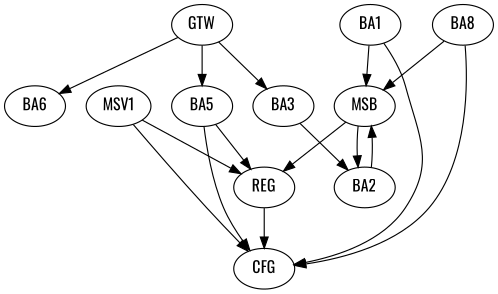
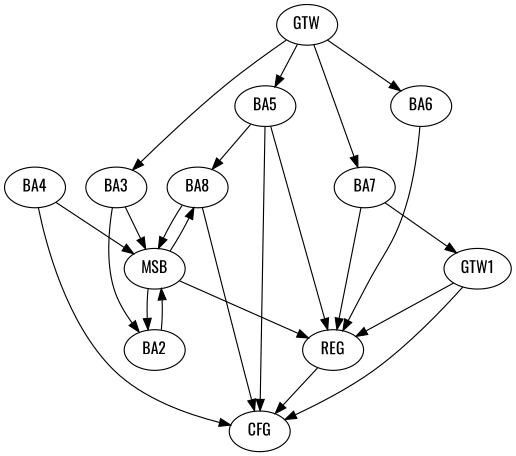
node "BA1": label "BA1" -> "BA4"
node "MSV1": label "MSV1" -> "GTW1"
edge "BA5" -> "BA8": added
node "BA7": added
edge "BA3" -> "MSB": added
edge "BA6" -> "REG": added
edge "MSB" -> "BA8": added
